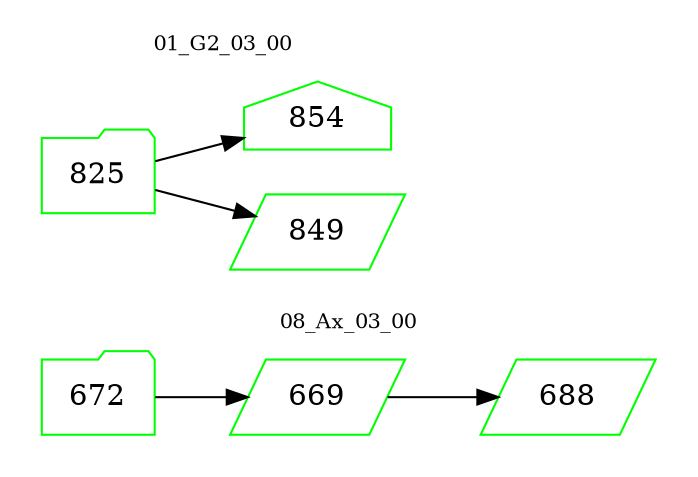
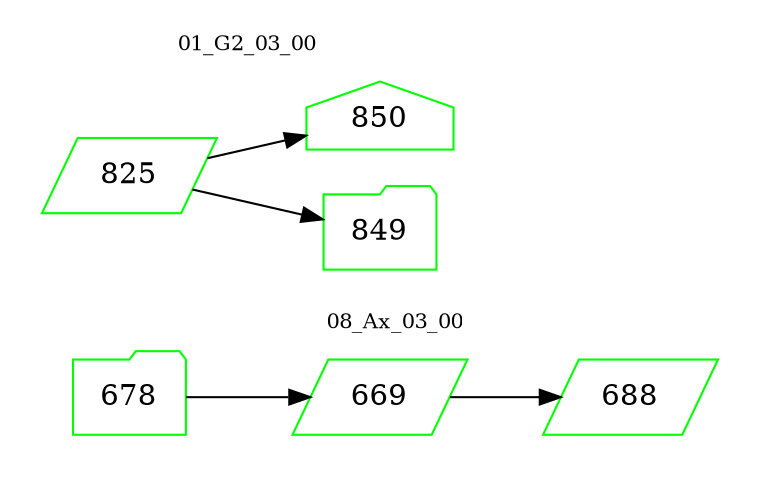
node "854": label "854" -> "850"
node "825": shape folder -> parallelogram
node "849": shape parallelogram -> folder
node "672": label "672" -> "678"
